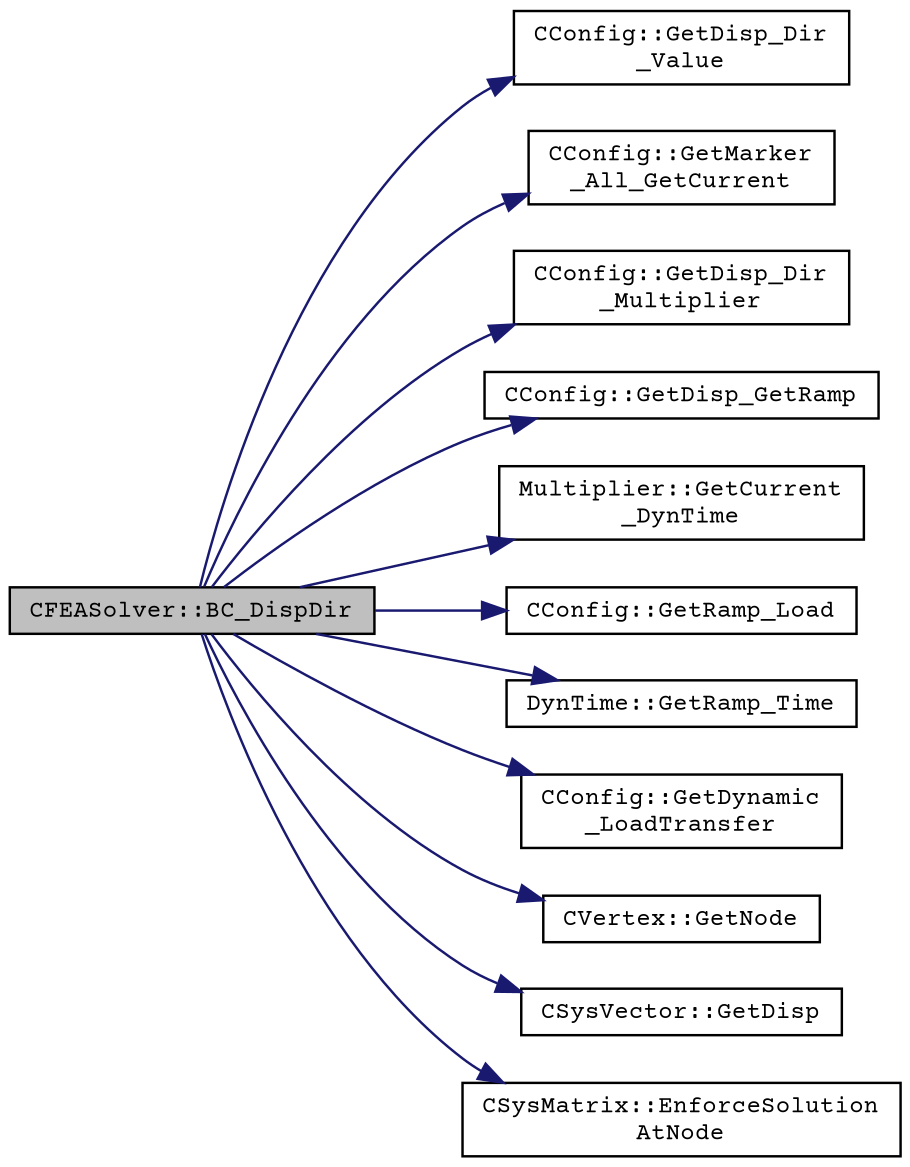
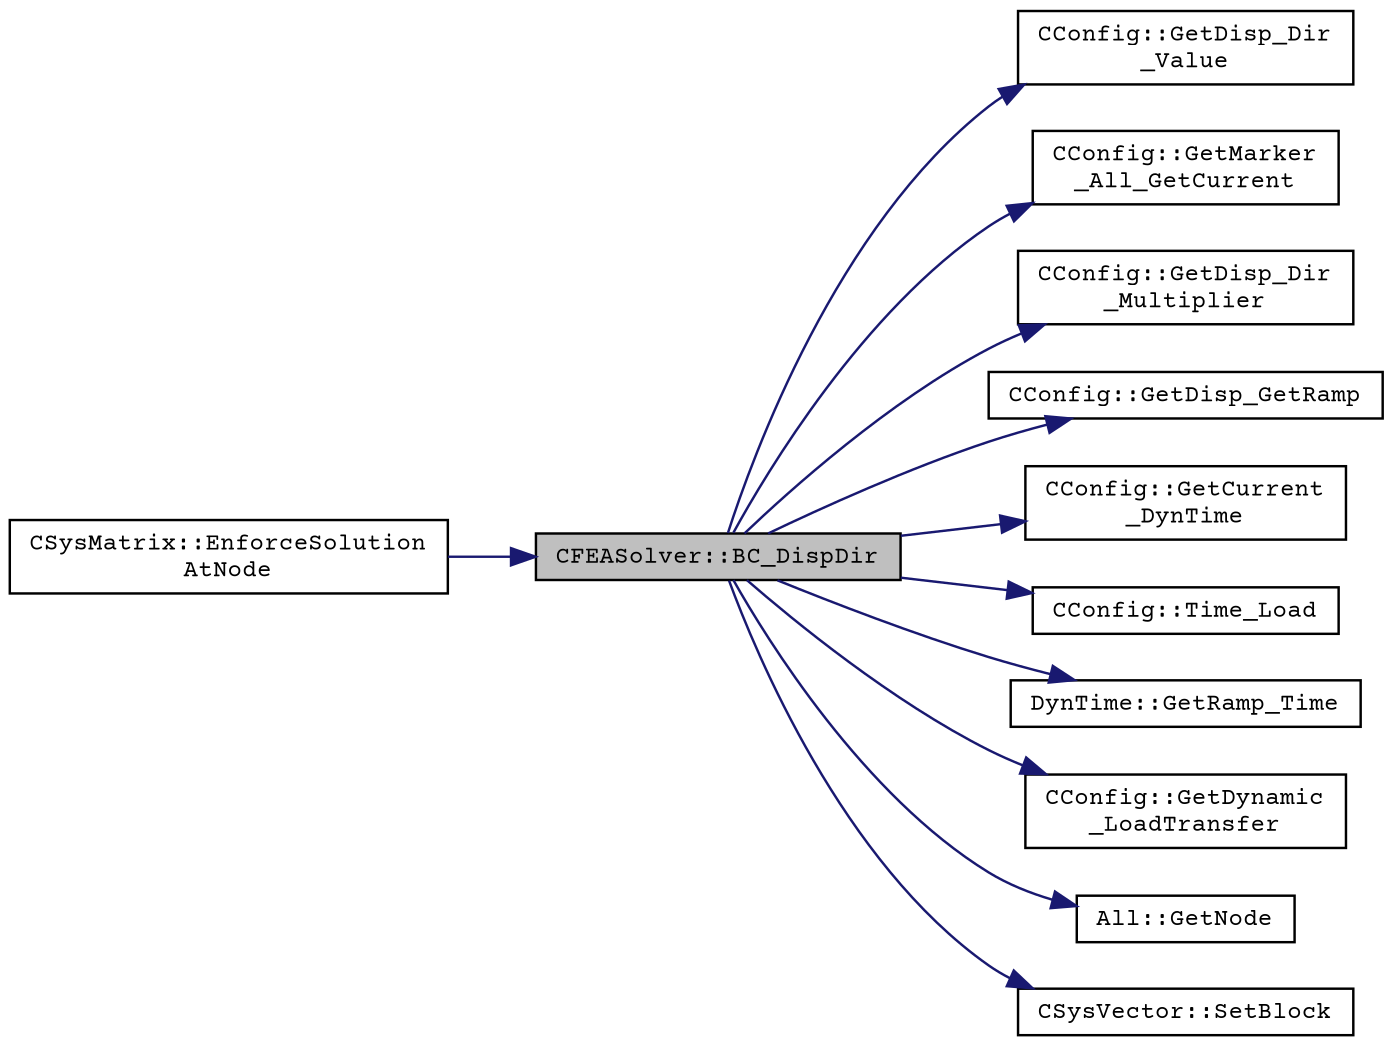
node "Multiplier::GetCurrent _DynTime": label "Multiplier::GetCurrent _DynTime" -> "CConfig::GetCurrent _DynTime"
node "CConfig::GetRamp_Load": label "CConfig::GetRamp_Load" -> "CConfig::Time_Load"
edge "CFEASolver::BC_DispDir" -> "CSysMatrix::EnforceSolution AtNode": reversed
node "CVertex::GetNode": label "CVertex::GetNode" -> "All::GetNode"
node "CSysVector::GetDisp": label "CSysVector::GetDisp" -> "CSysVector::SetBlock"
